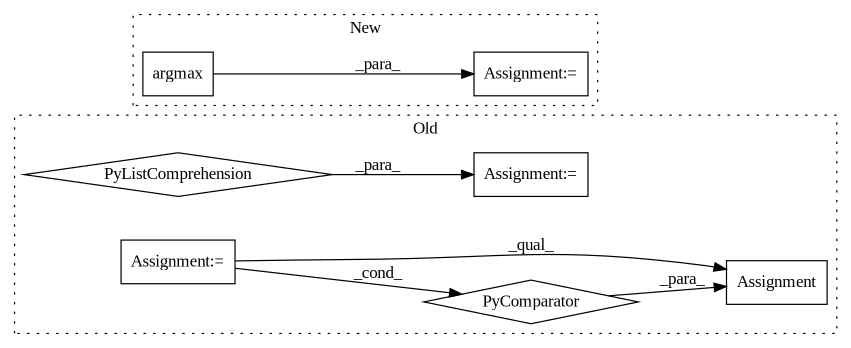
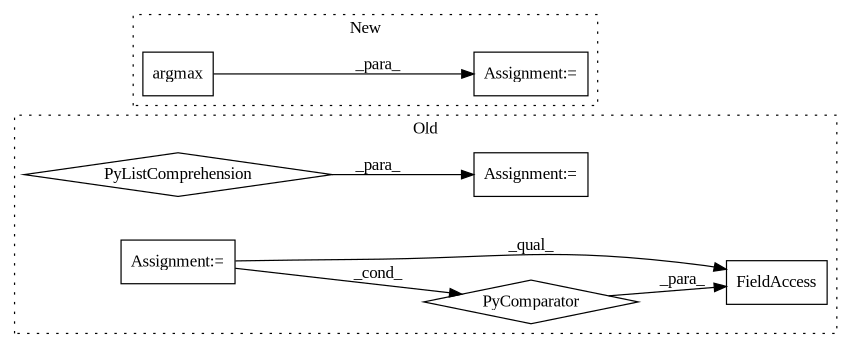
node "Assignment": label "Assignment" -> "FieldAccess"
